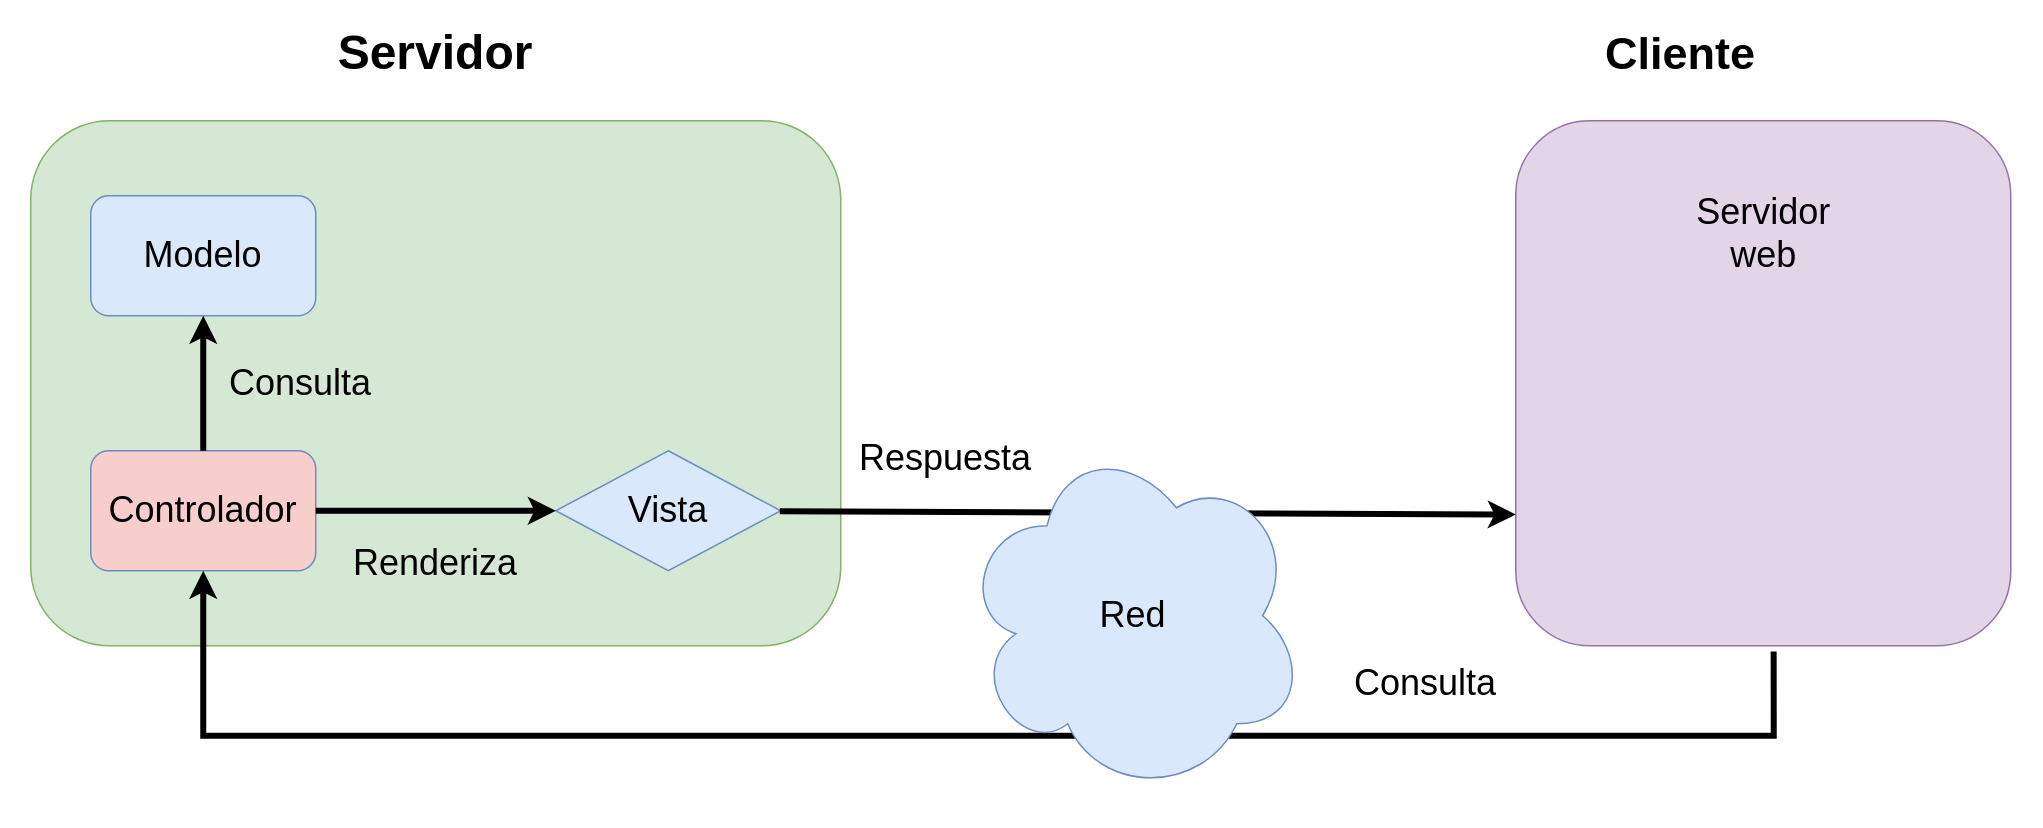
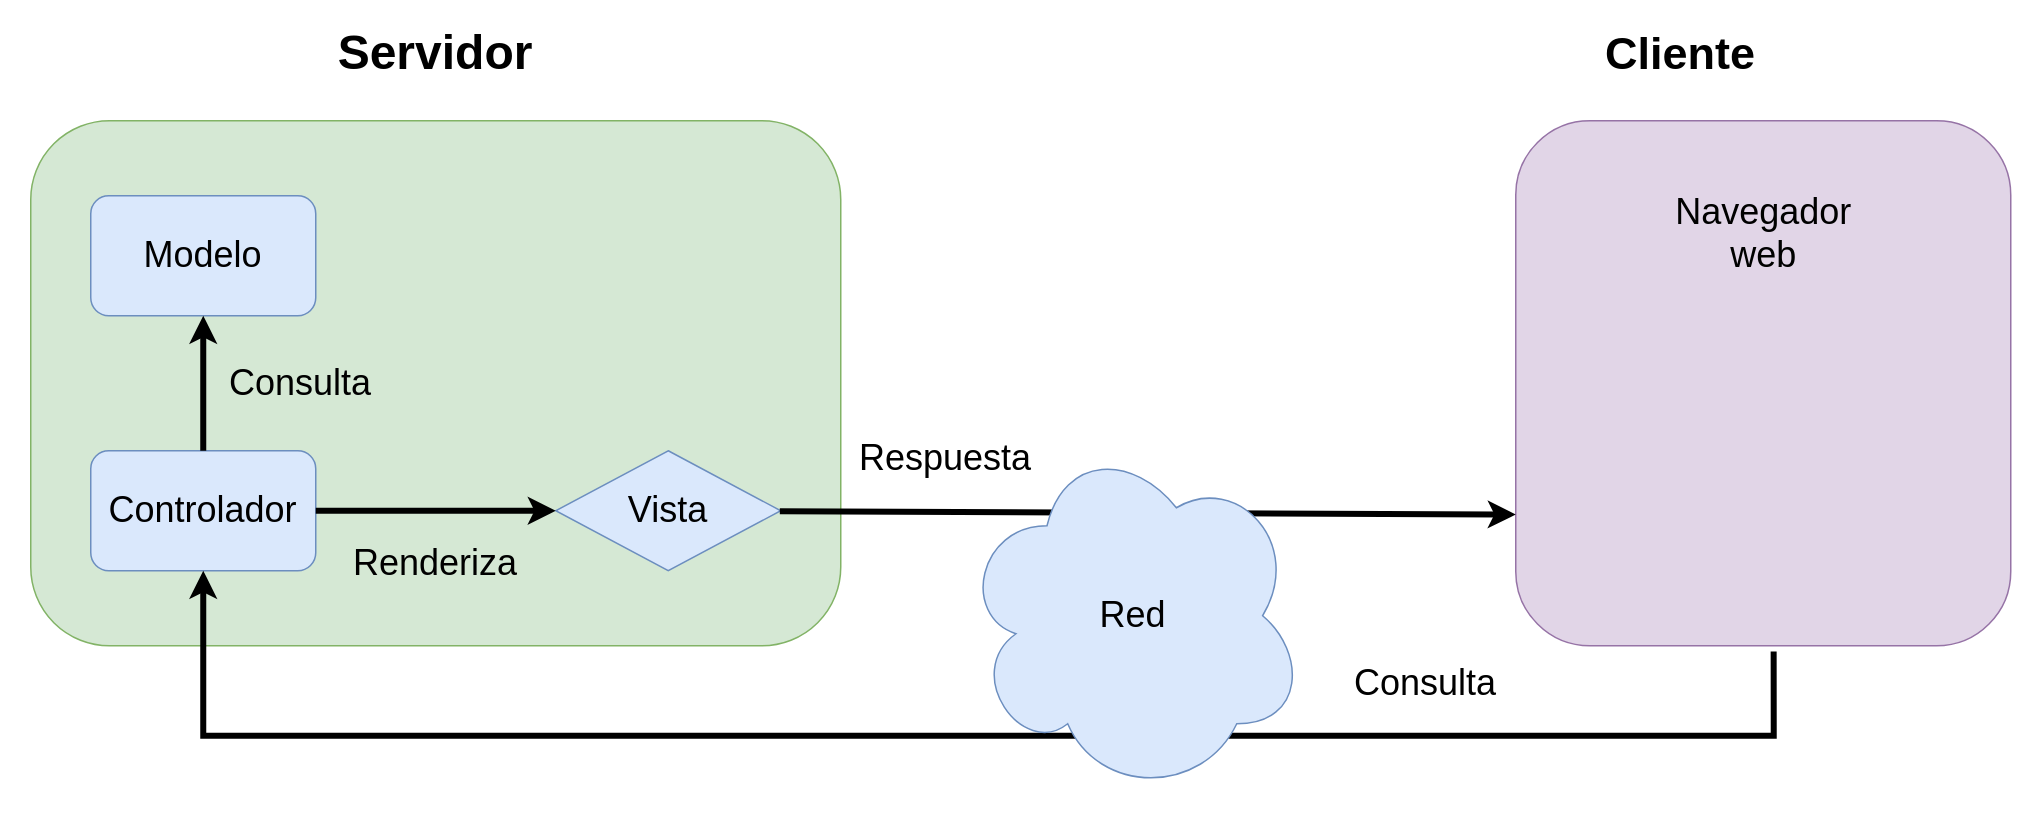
node "Servidor web": label "Servidor web" -> "Navegador web"
node "Controlador": fillcolor #f8cecc -> #dae8fc
